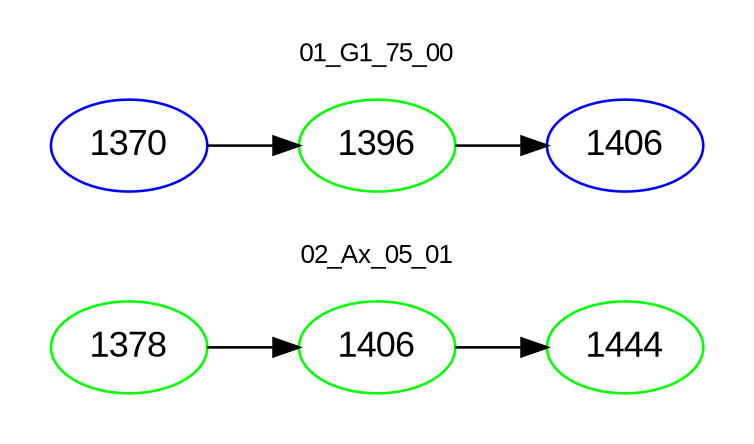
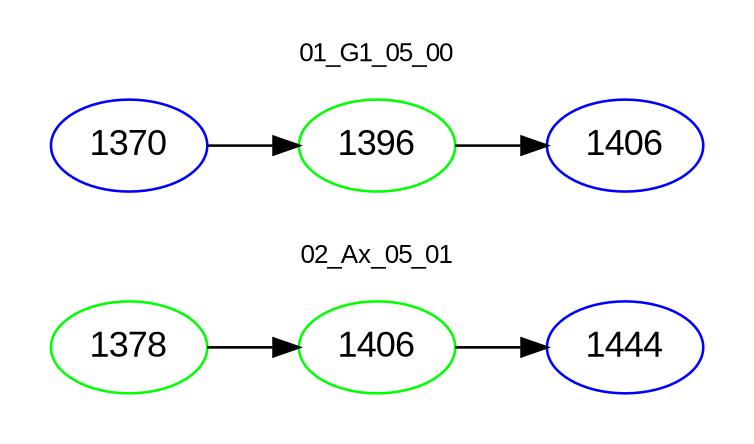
cluster "01_G1_75_00": label "01_G1_75_00" -> "01_G1_05_00"
node "1444": color green -> blue
